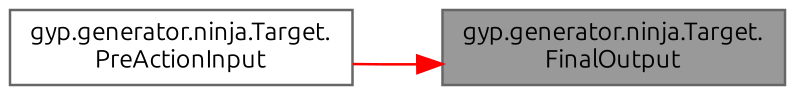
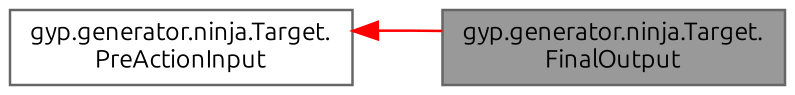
edge "gyp.generator.ninja.Target. PreActionInput" -> "gyp.generator.ninja.Target. FinalOutput": reversed
